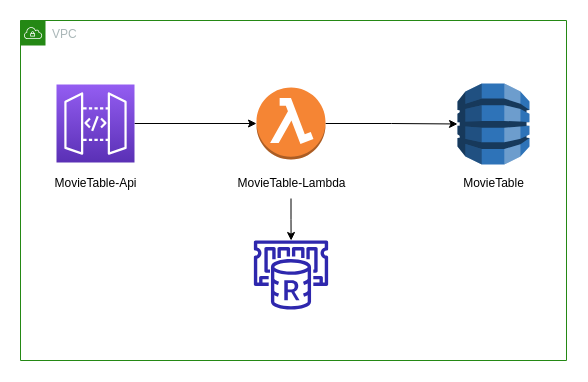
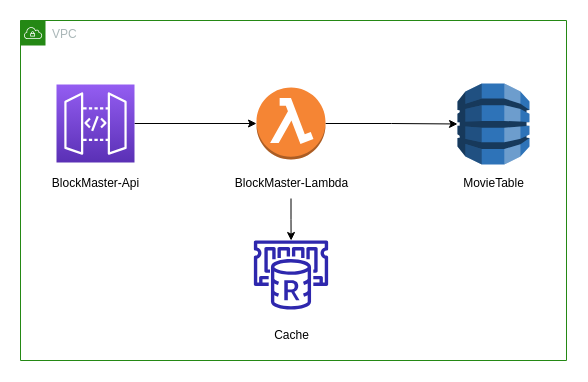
node "MovieTable-Api": label "MovieTable-Api" -> "BlockMaster-Api"
node "MovieTable-Lambda": label "MovieTable-Lambda" -> "BlockMaster-Lambda"
node "Cache": added
